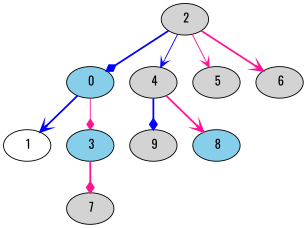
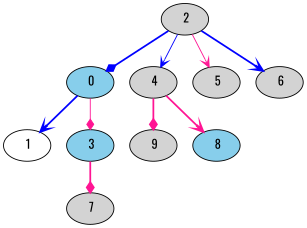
edge "2" -> "6": color deeppink -> blue
edge "4" -> "9": color blue -> deeppink
